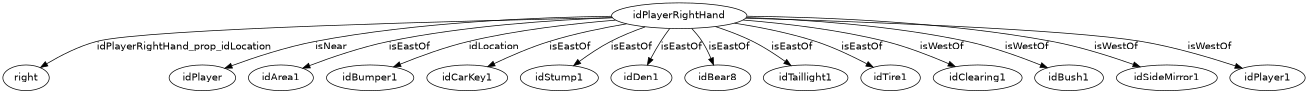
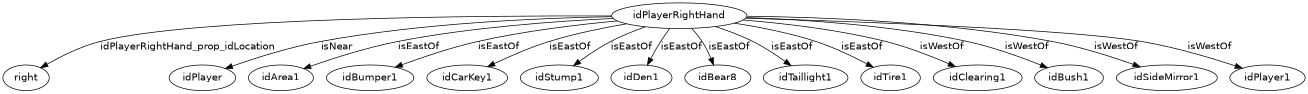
edge "idPlayerRightHand" -> "idBumper1": label "idLocation" -> "isEastOf"
